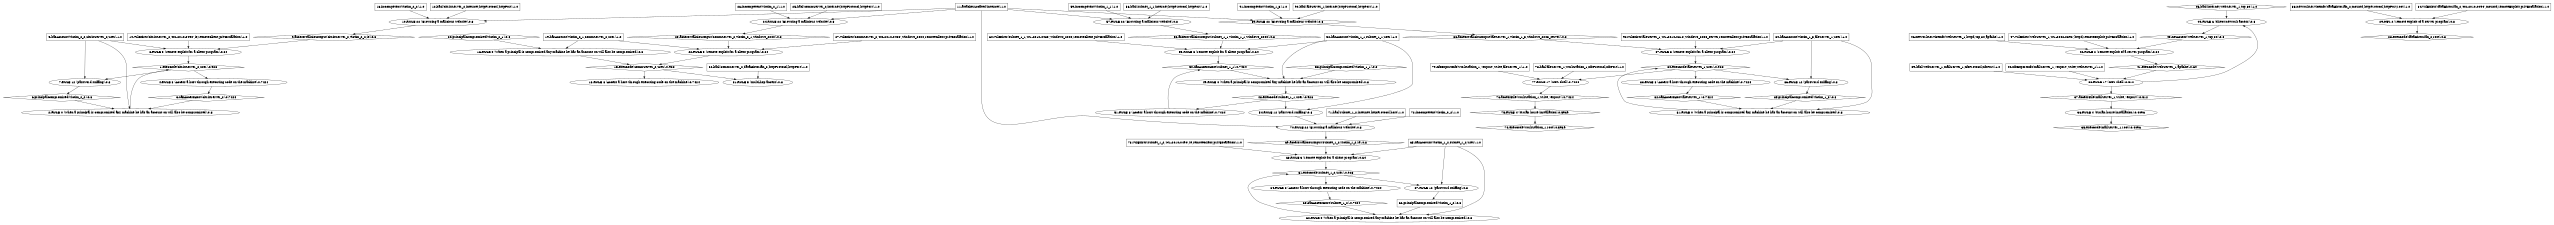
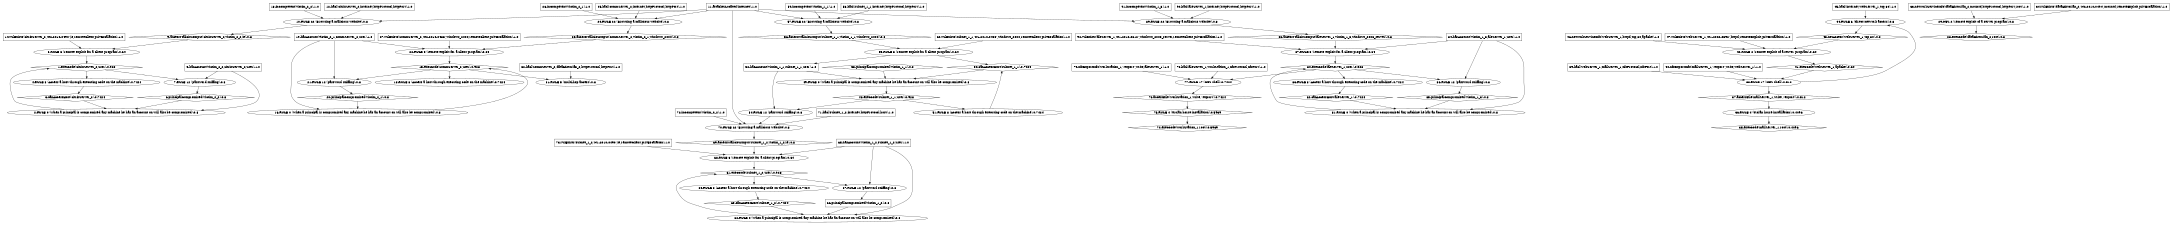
node "45:hacl(internet,webServer_1,tcp,80):1.0": shape diamond -> box
node "89:RULE 22 (Browsing a malicious website):0.8": shape diamond -> ellipse
edge "5:hasAccount(victim_2_2,citrixServer_2,user):1.0" -> "8:RULE 3 (remote exploit for a client program):0.64": removed
edge "52:hasAccount(victim_1_1,subnet_1_1,user):1.0" -> "55:RULE 3 (remote exploit for a client program):0.64": reversed
node "21:RULE 12 (password sniffing):0.8": added
